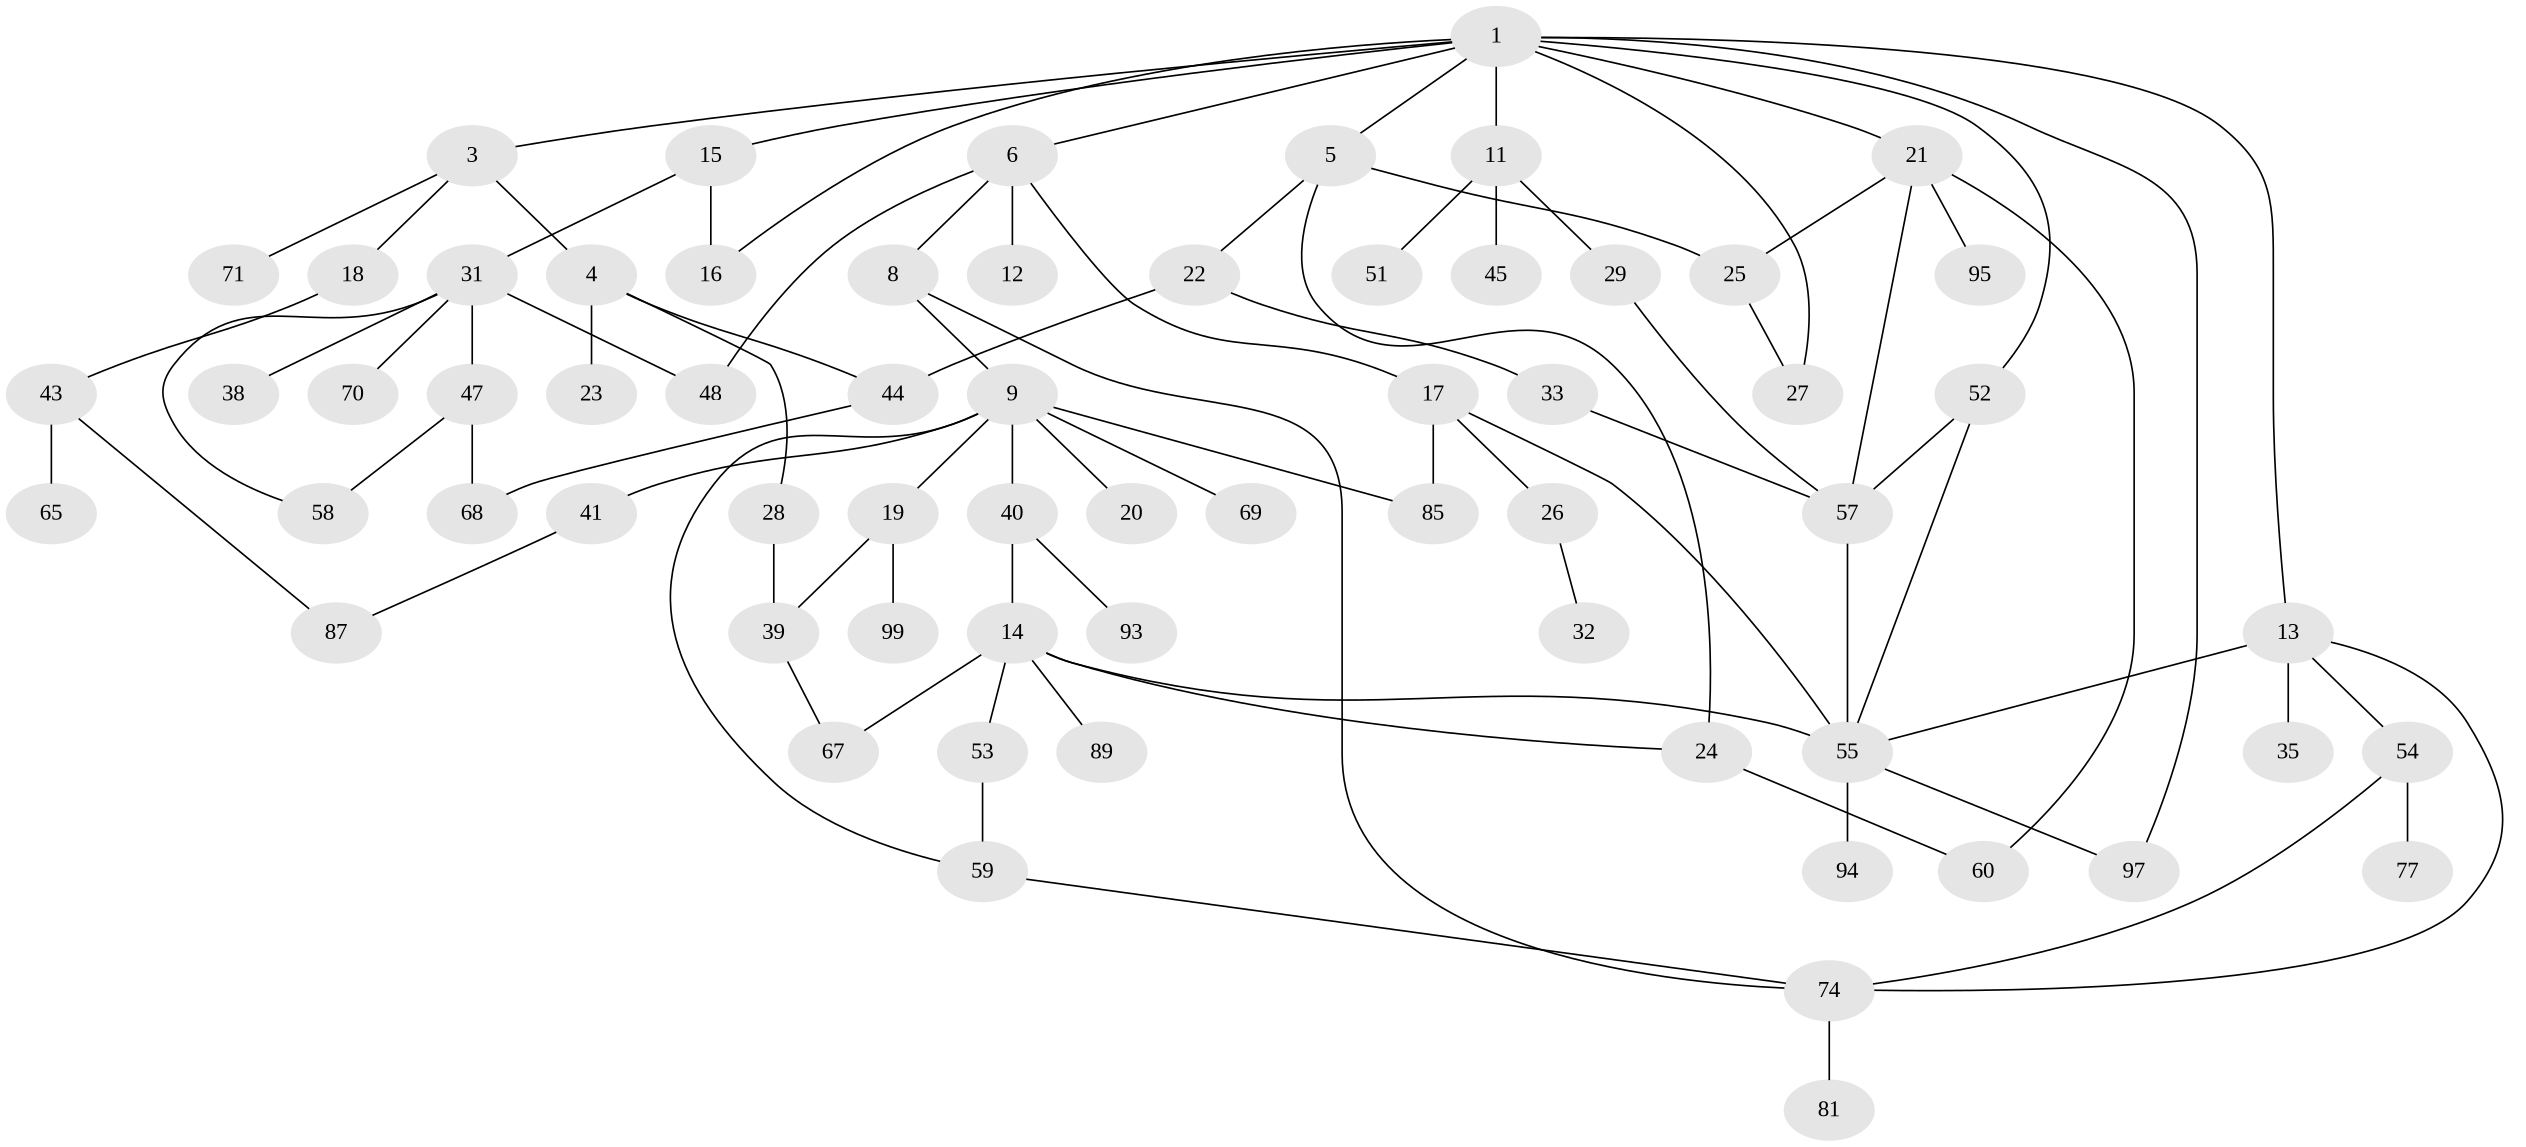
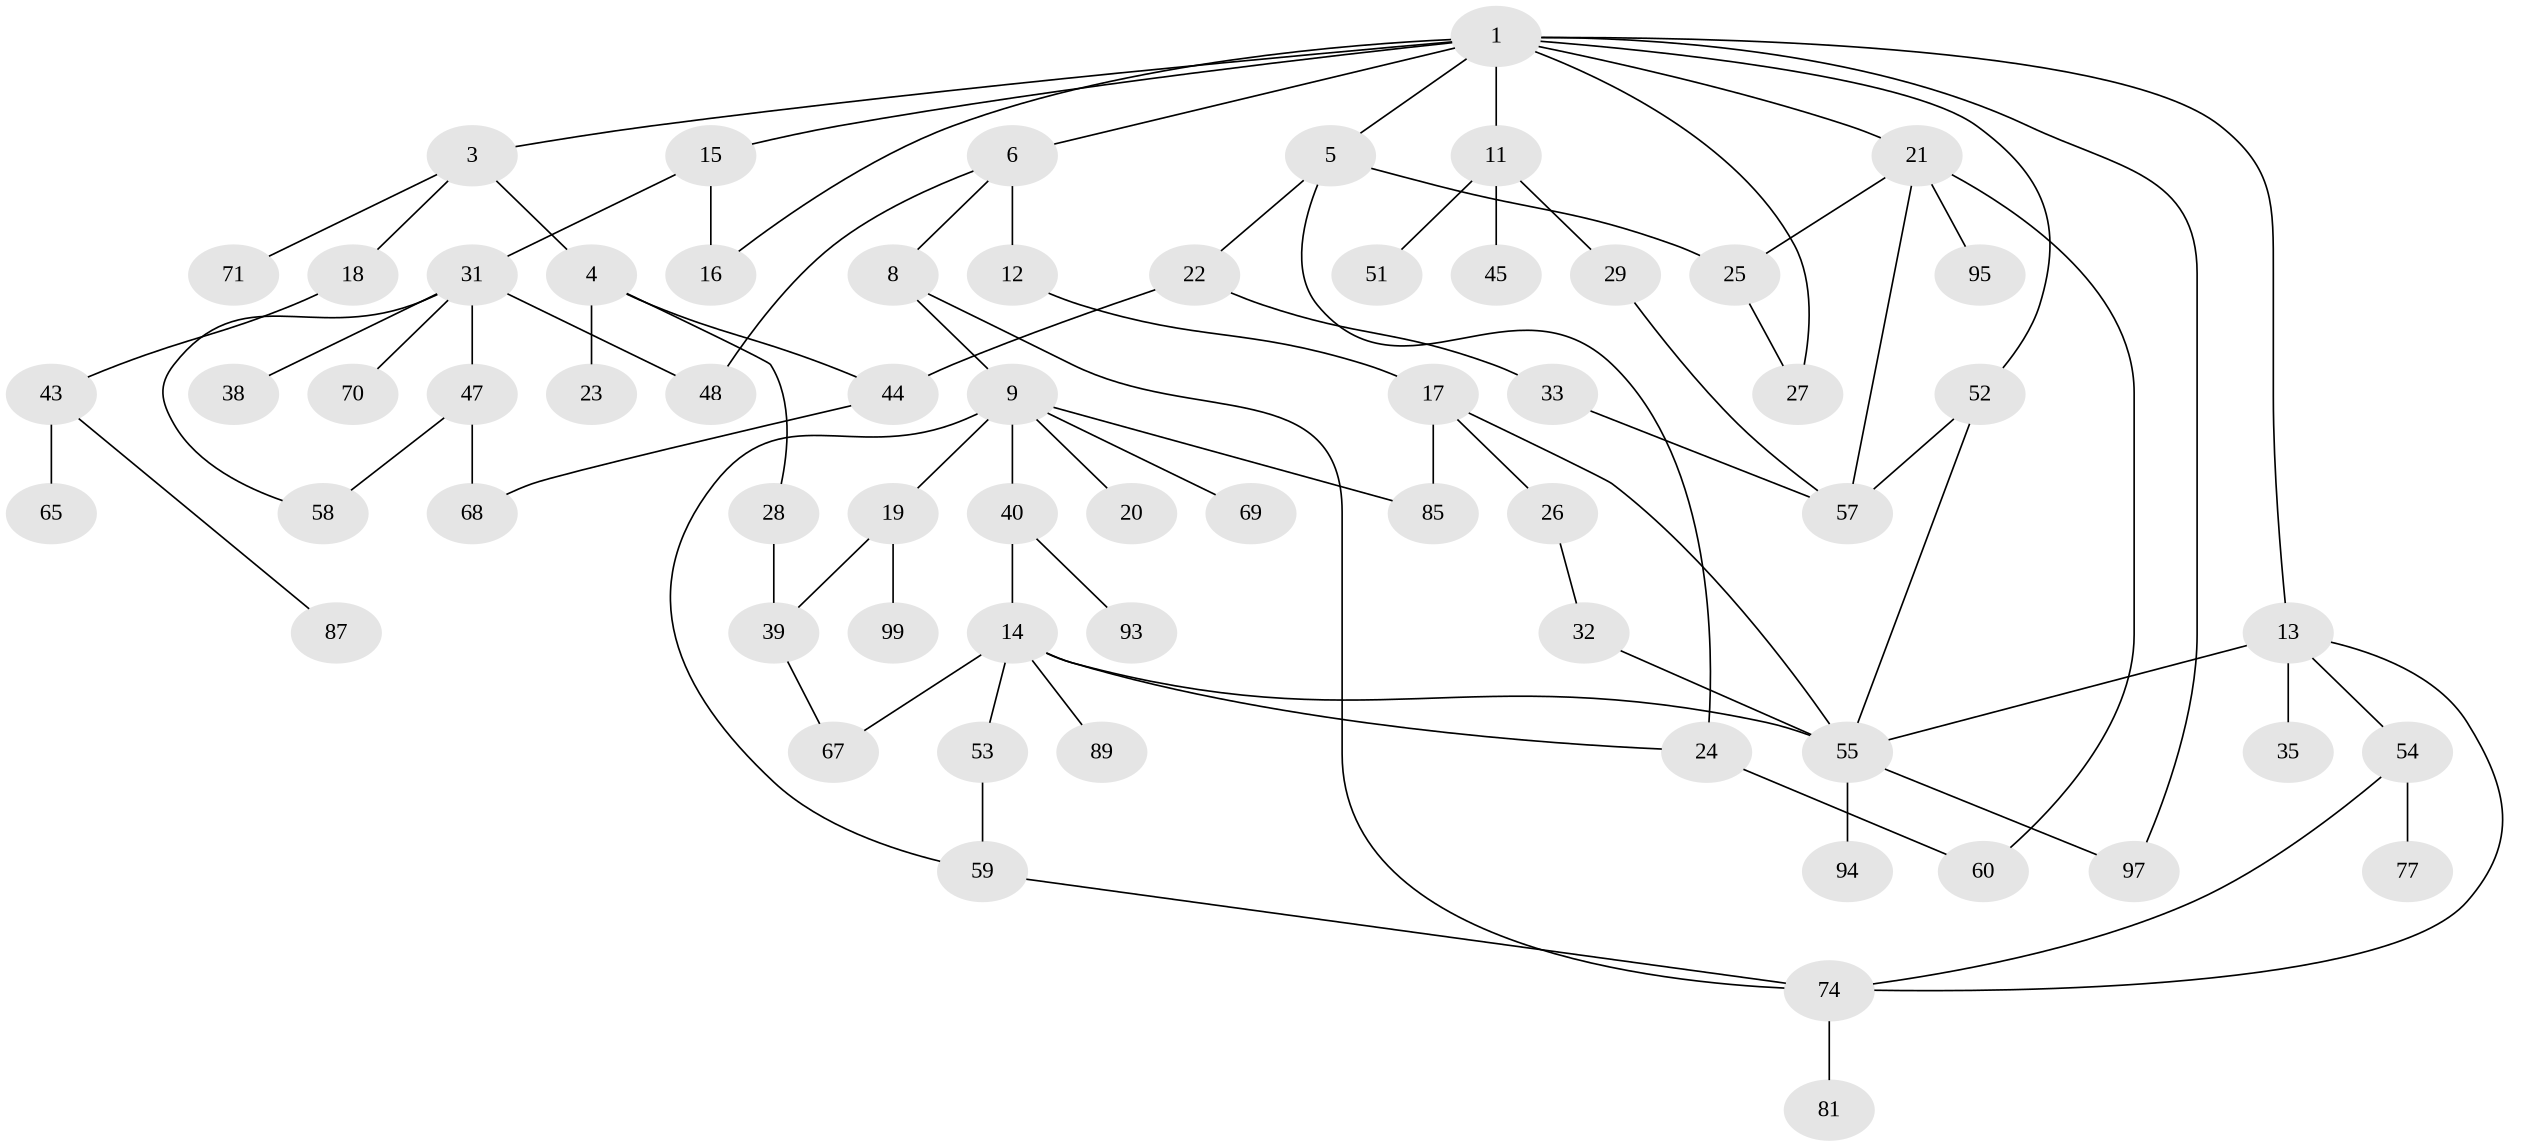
edge "6" -- "17": now "12" -- "17"
node "41": removed
edge "57" -- "55": now "32" -- "55"
